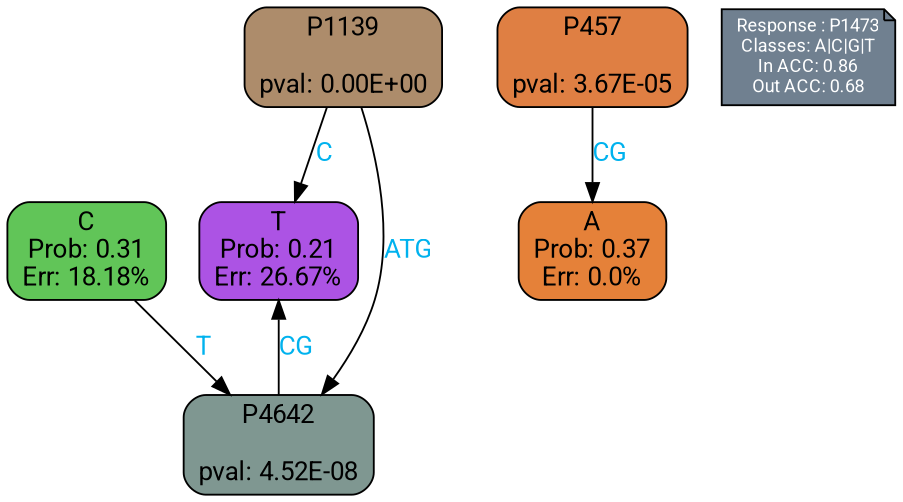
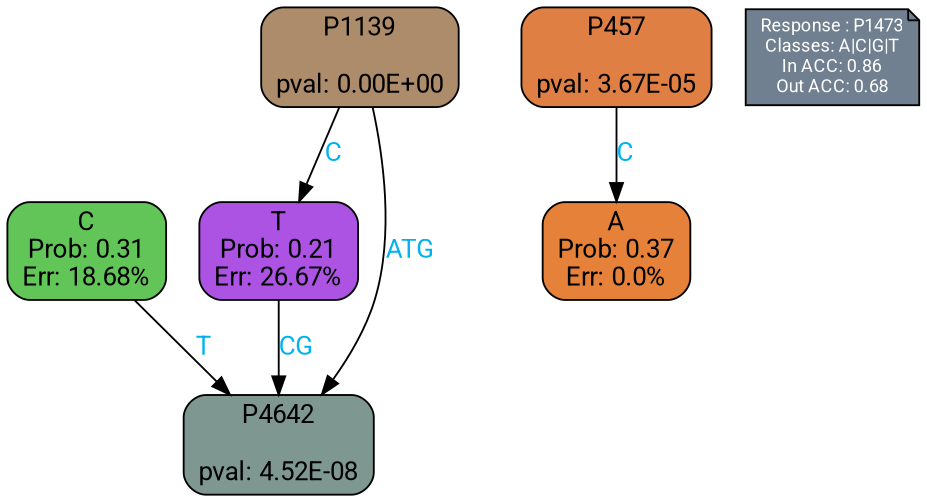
edge "P457 pval: 3.67E-05" -> "A Prob: 0.37 Err: 0.0%": label "CG" -> "C"
node "C Prob: 0.31 Err: 18.18%": label "C Prob: 0.31 Err: 18.18%" -> "C Prob: 0.31 Err: 18.68%"
edge "P4642 pval: 4.52E-08" -> "T Prob: 0.21 Err: 26.67%": reversed
